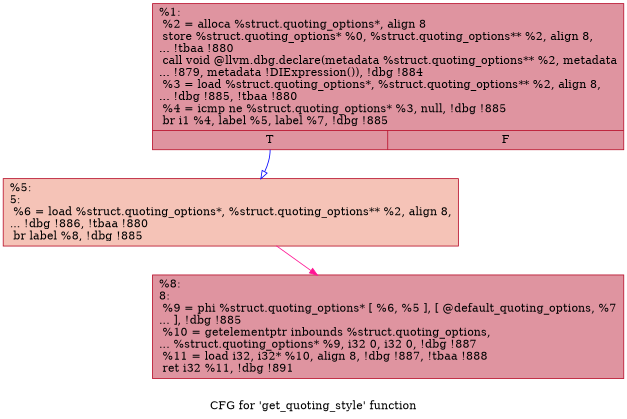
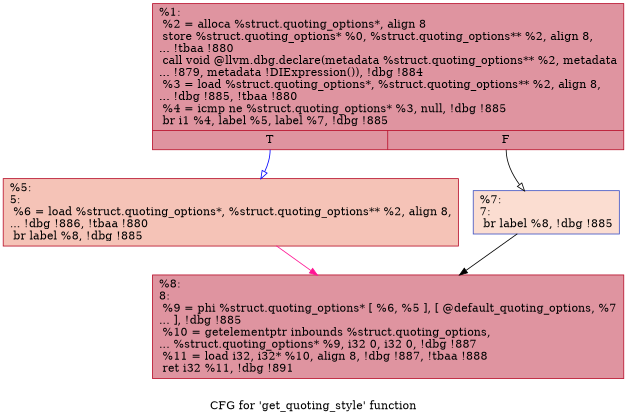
node "%7:": added
